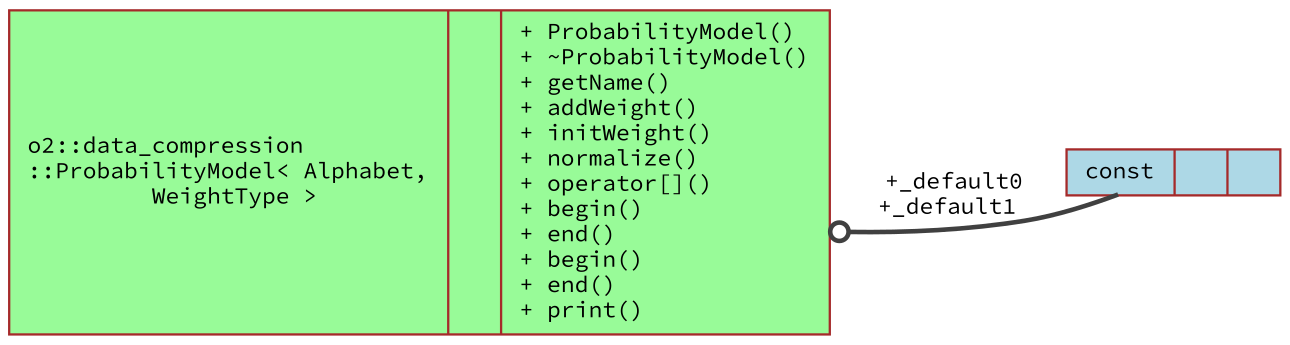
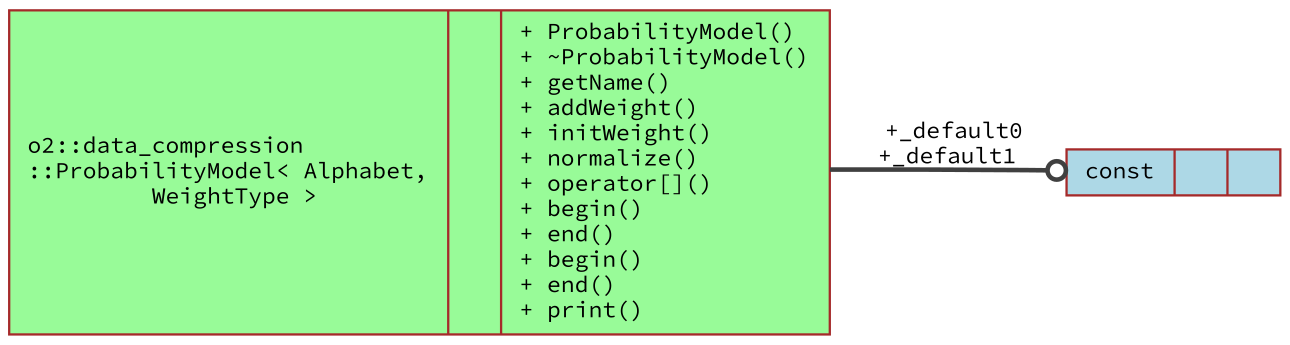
edge "const" -> "o2::data_compression": reversed
